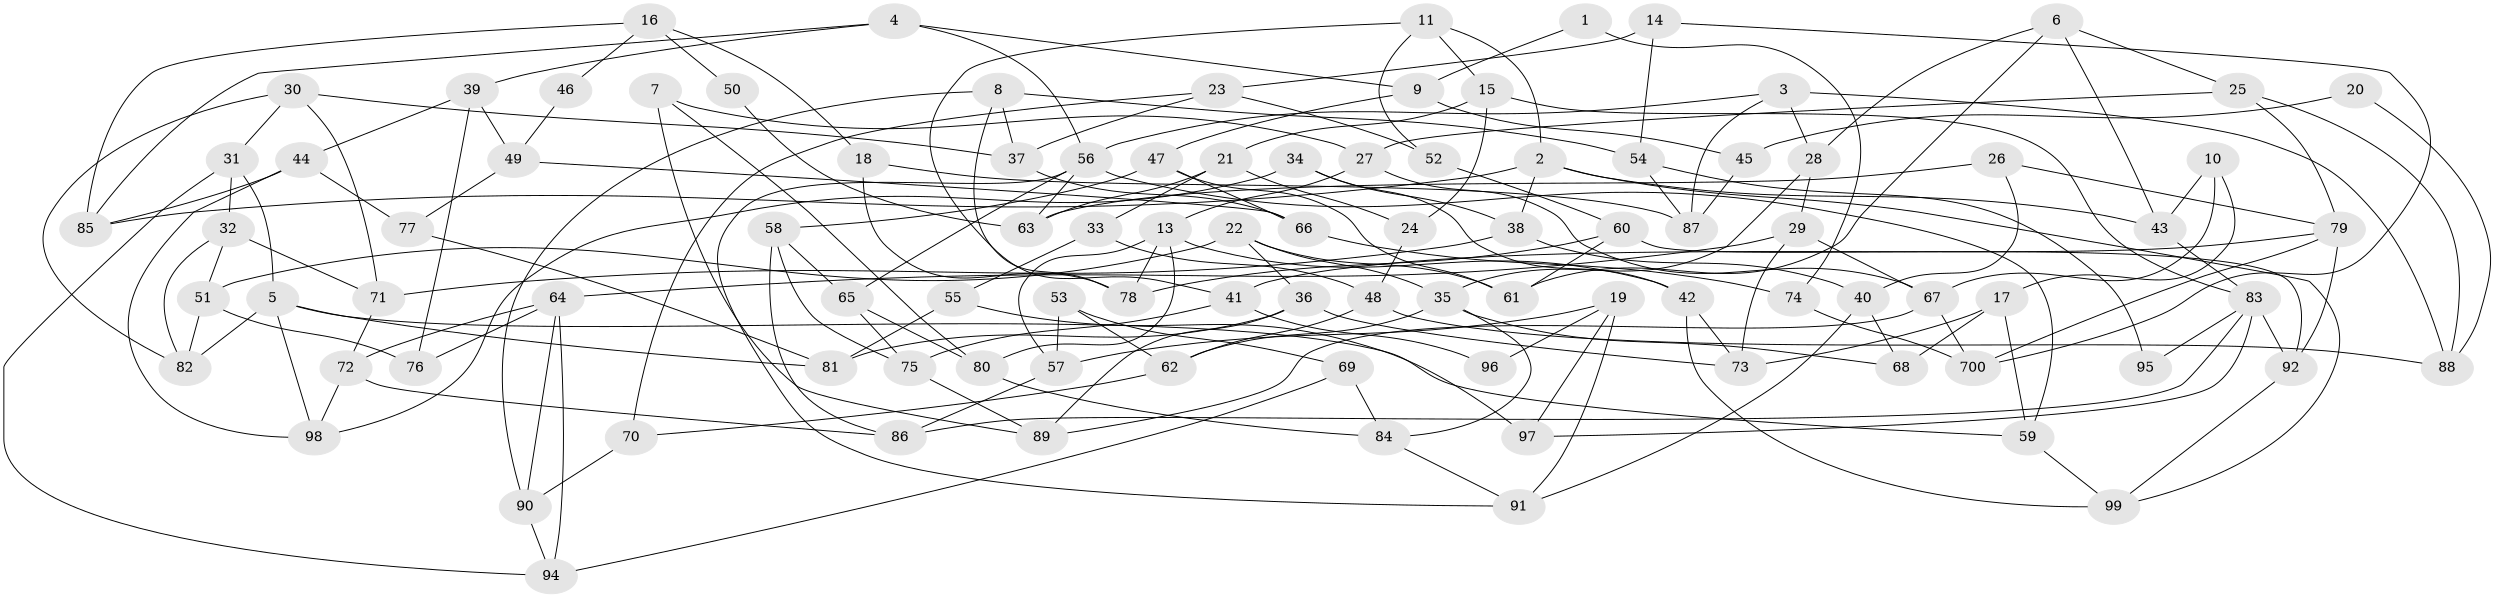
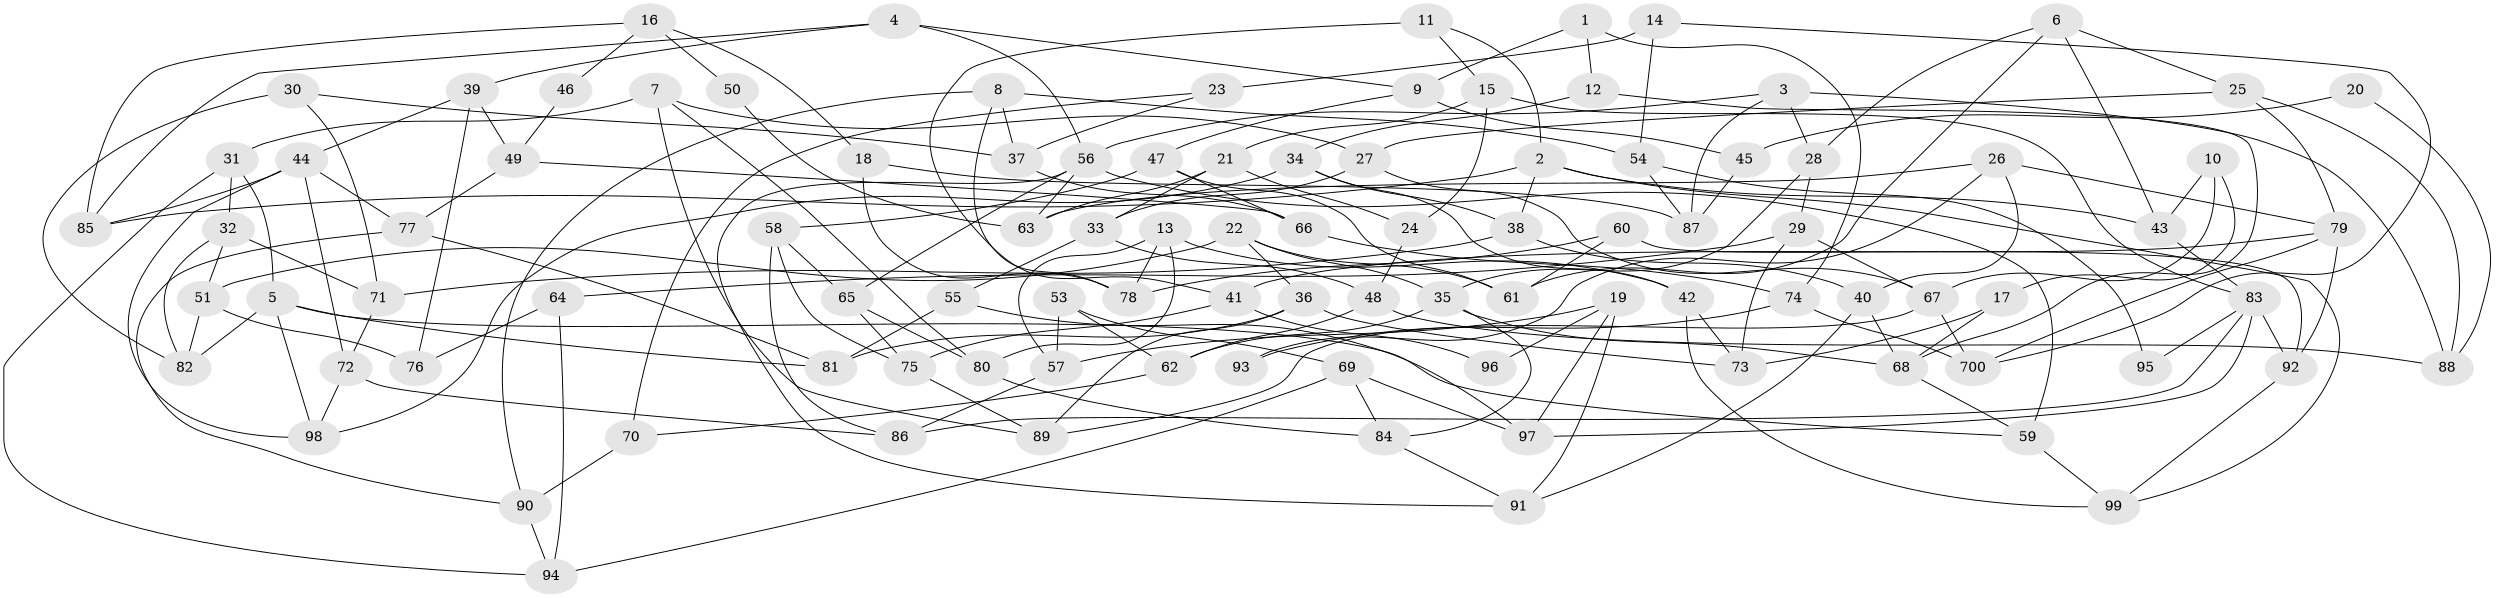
node "12": added
edge "30" -- "31": now "7" -- "31"
node "52": removed
edge "27" -- "13": now "27" -- "33"
edge "64" -- "72": now "44" -- "72"
node "93": added
edge "17" -- "59": now "68" -- "59"
edge "64" -- "90": now "77" -- "90"
edge "69" -- "97": added
